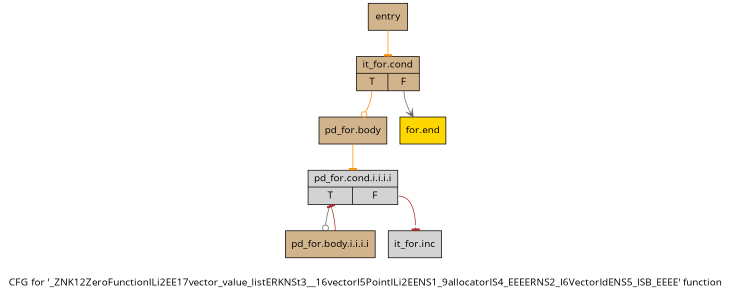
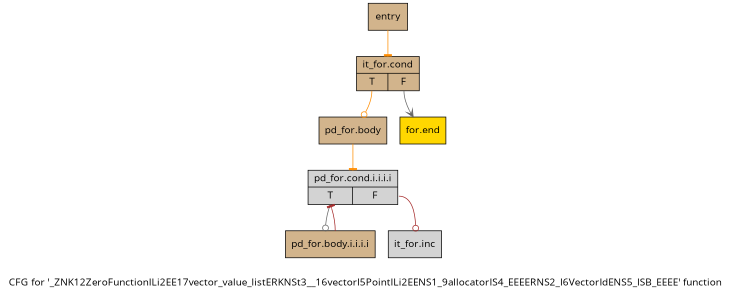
edge "pd_for.cond.i.i.i.i" -> "it_for.inc": arrowhead tee -> odot
